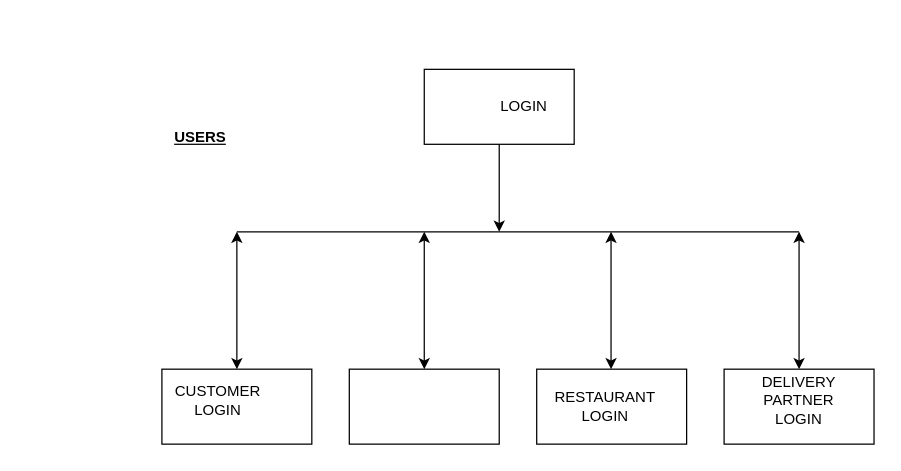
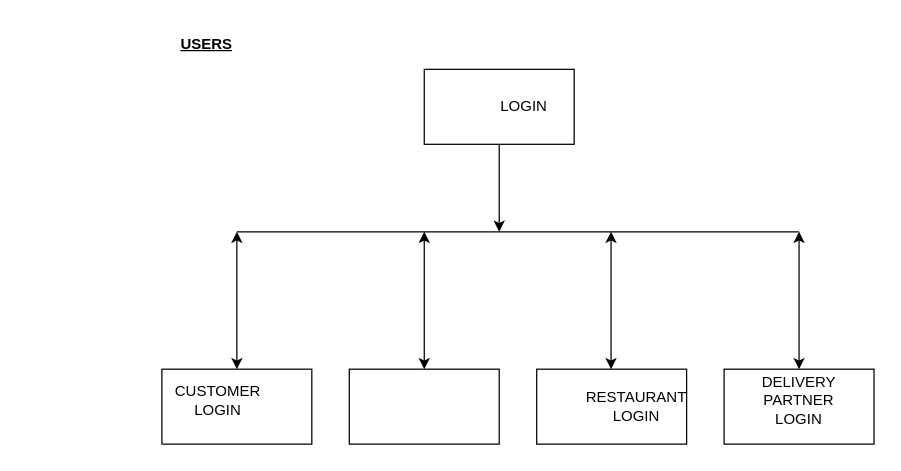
node "USERS": moved (201, 138) -> (207, 44)
node "RESTAURANT LOGIN": moved (606, 407) -> (637, 407)
